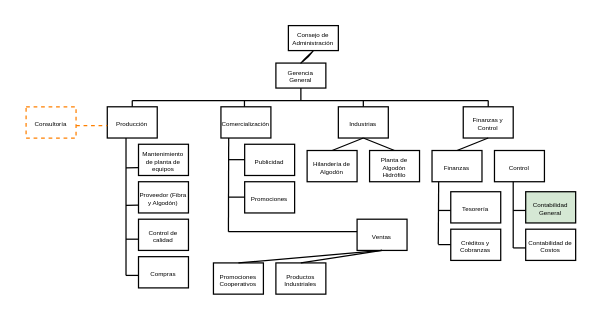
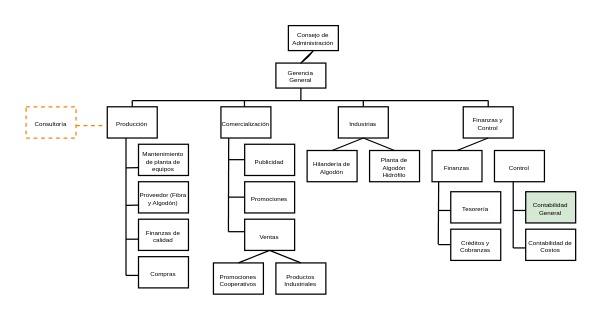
node "Ventas": moved (382, 235) -> (269, 235)
node "Control de calidad": label "Control de calidad" -> "Finanzas de calidad"
